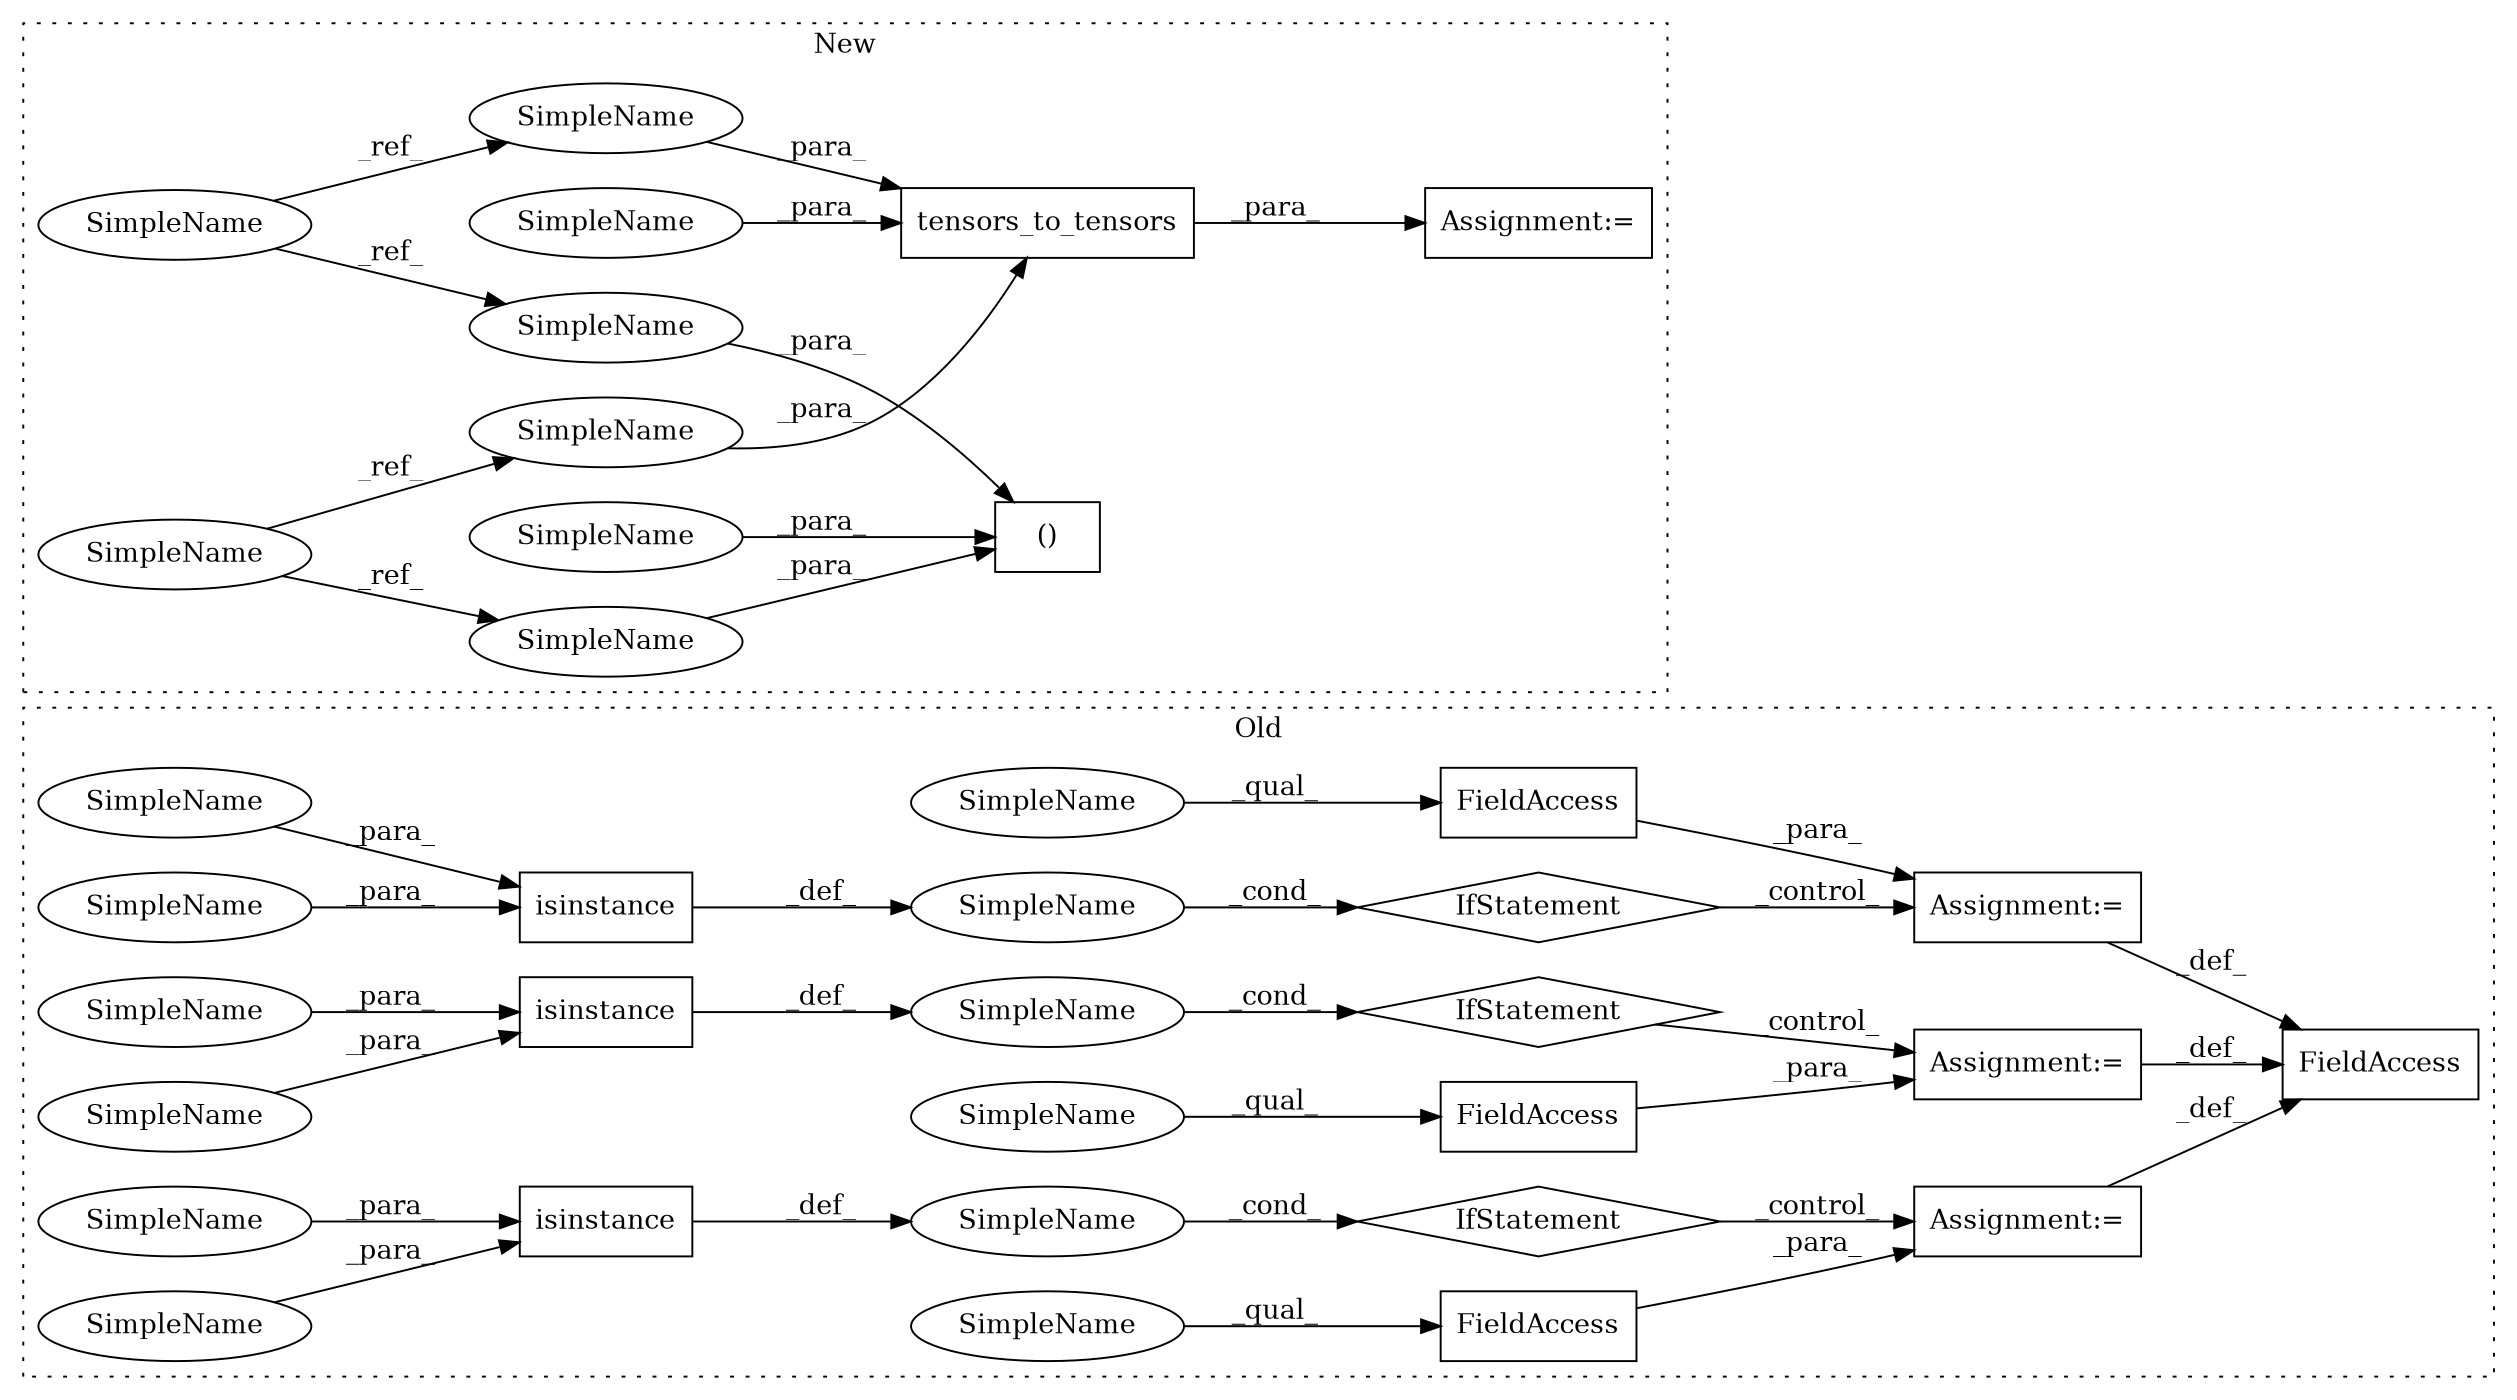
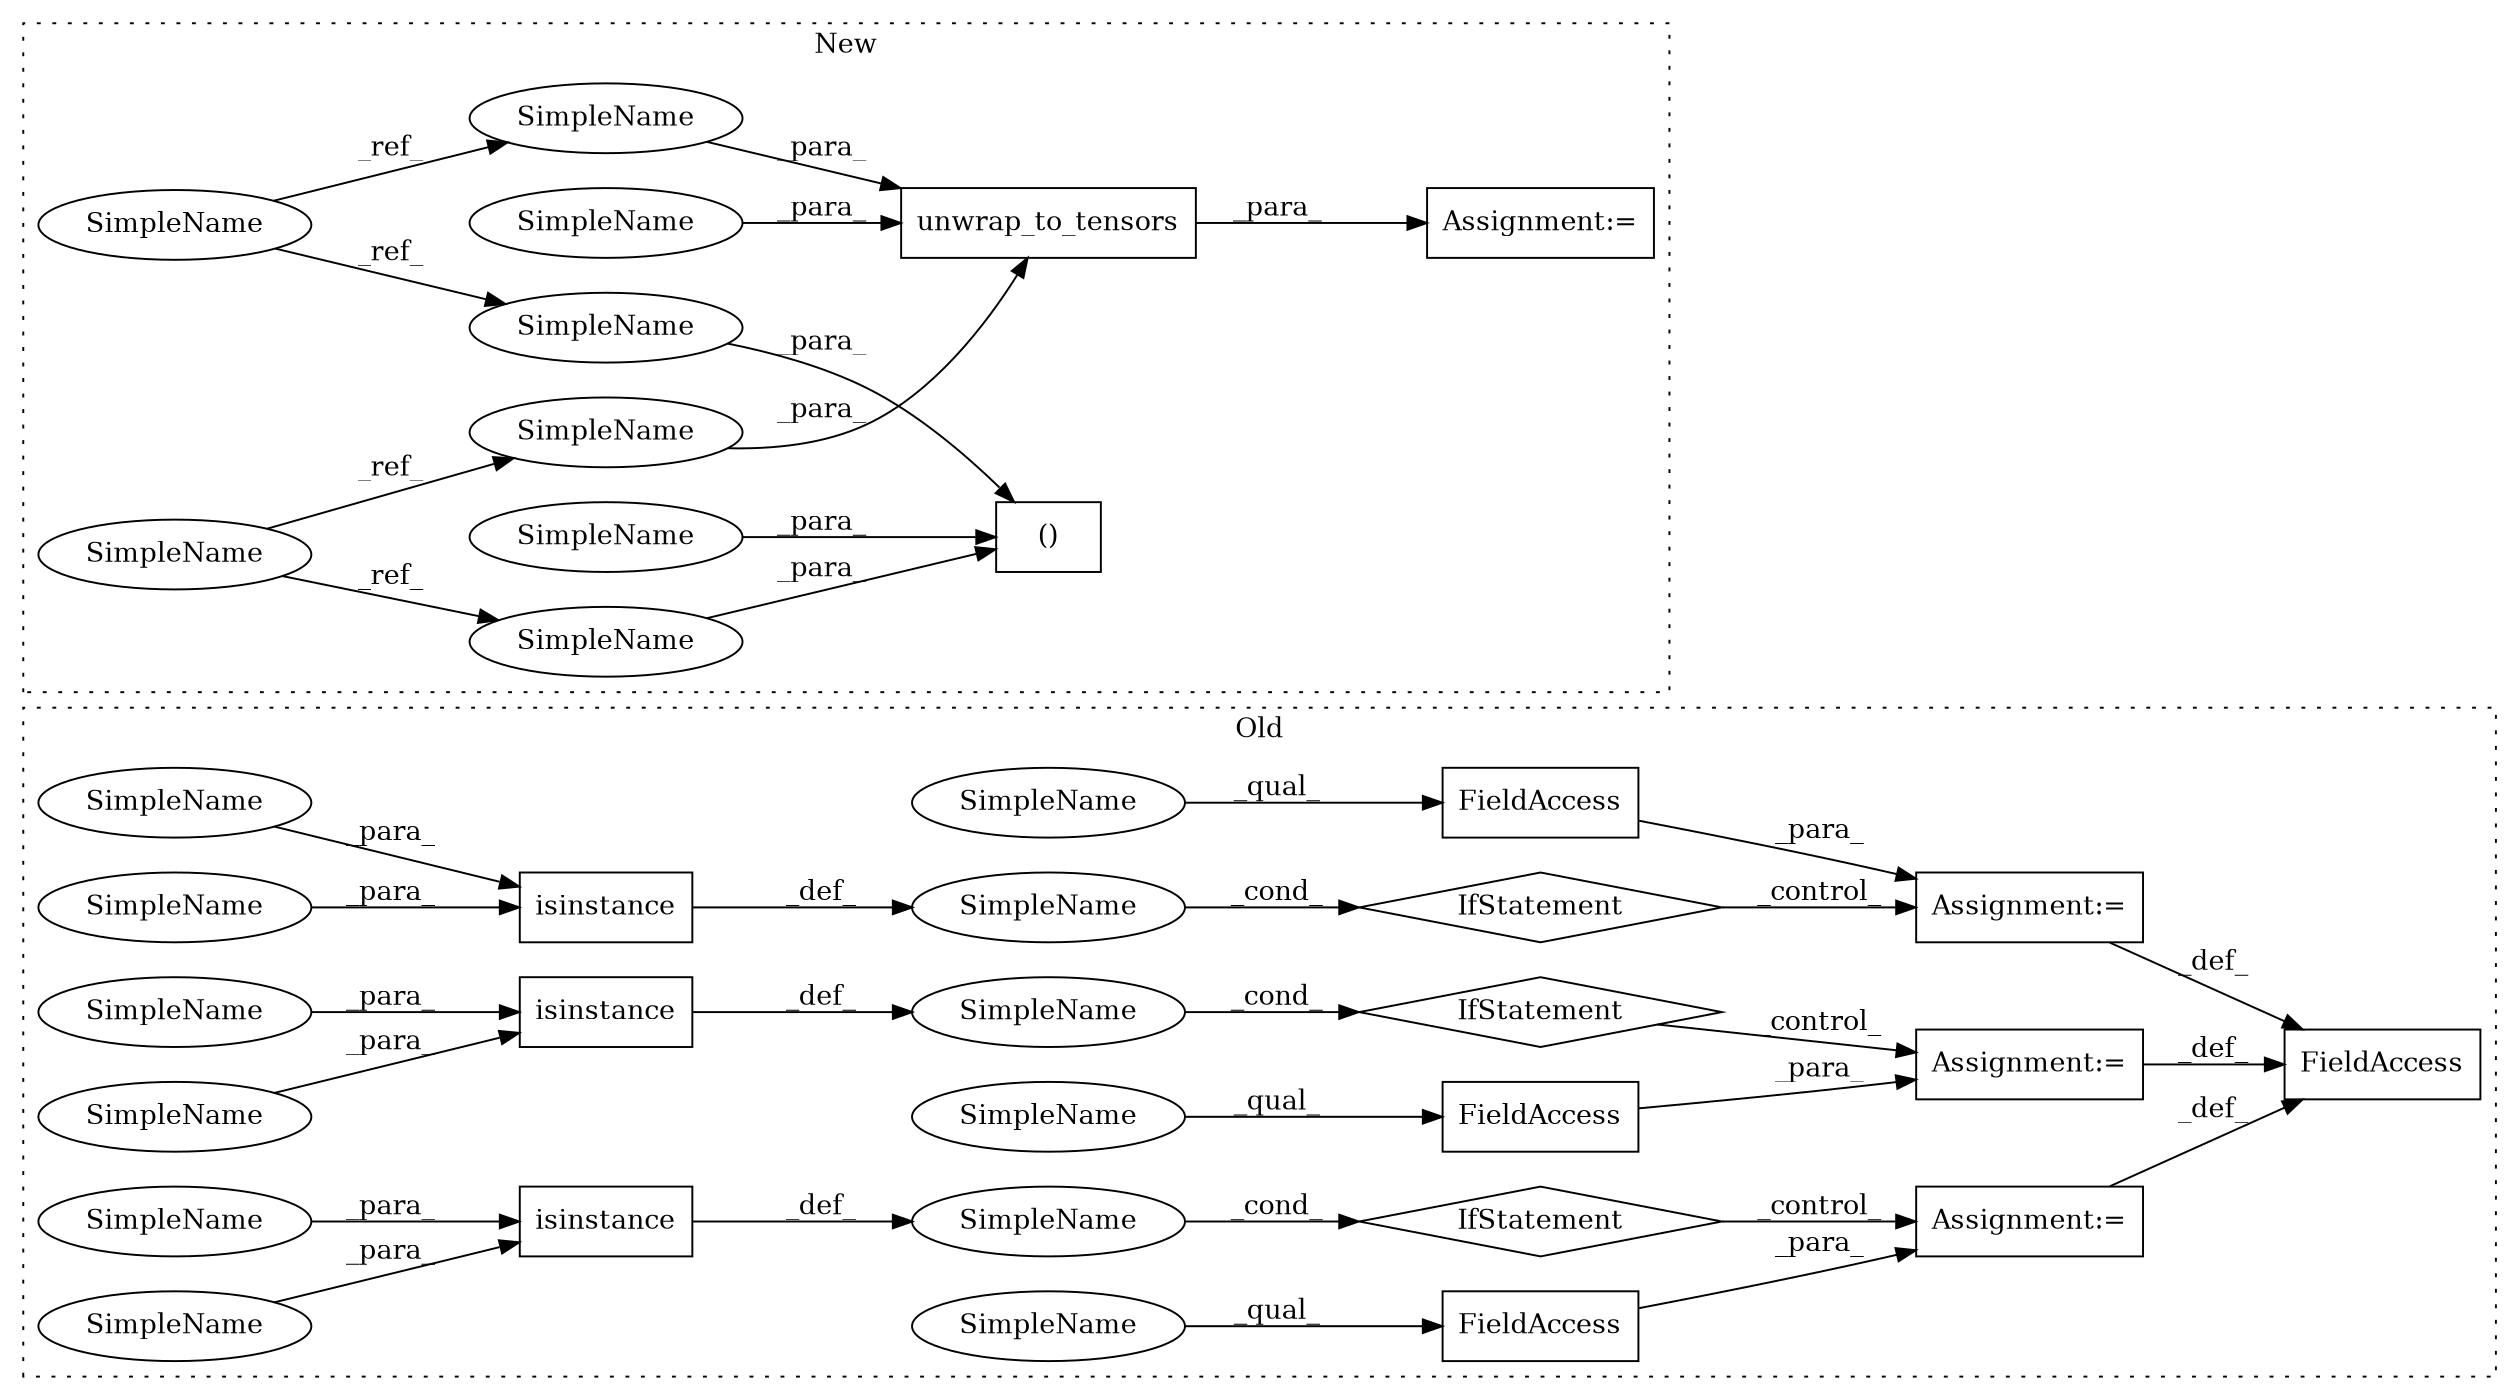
node "tensors_to_tensors": label "tensors_to_tensors" -> "unwrap_to_tensors"
